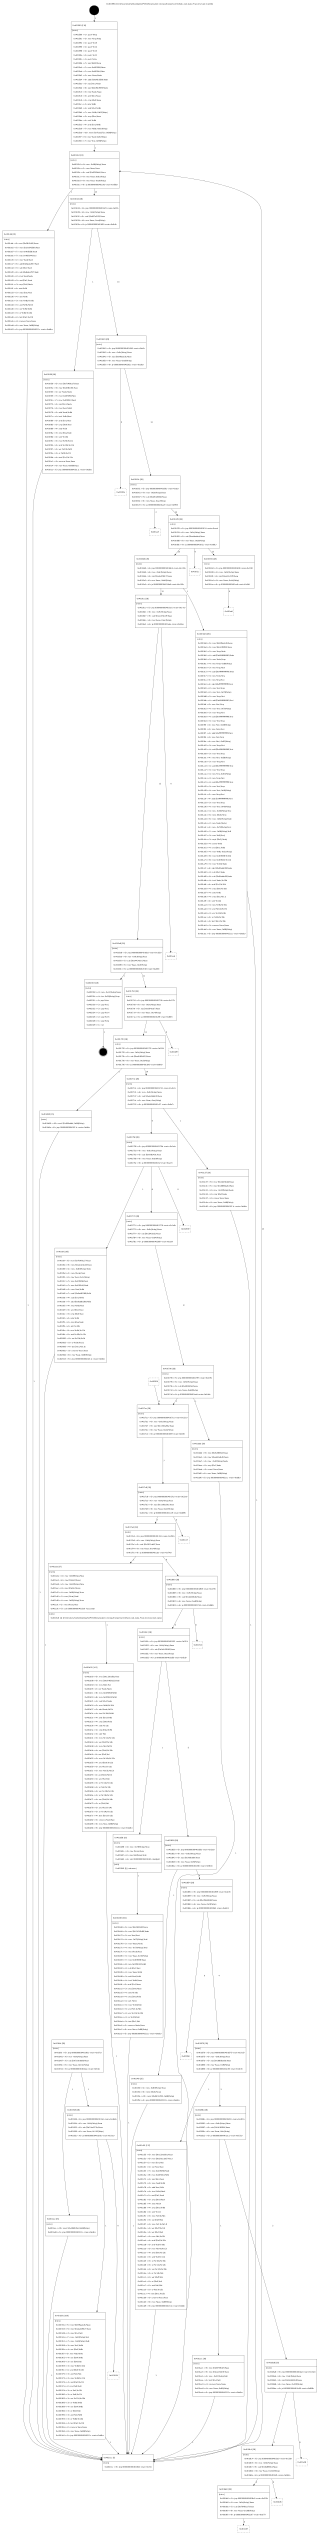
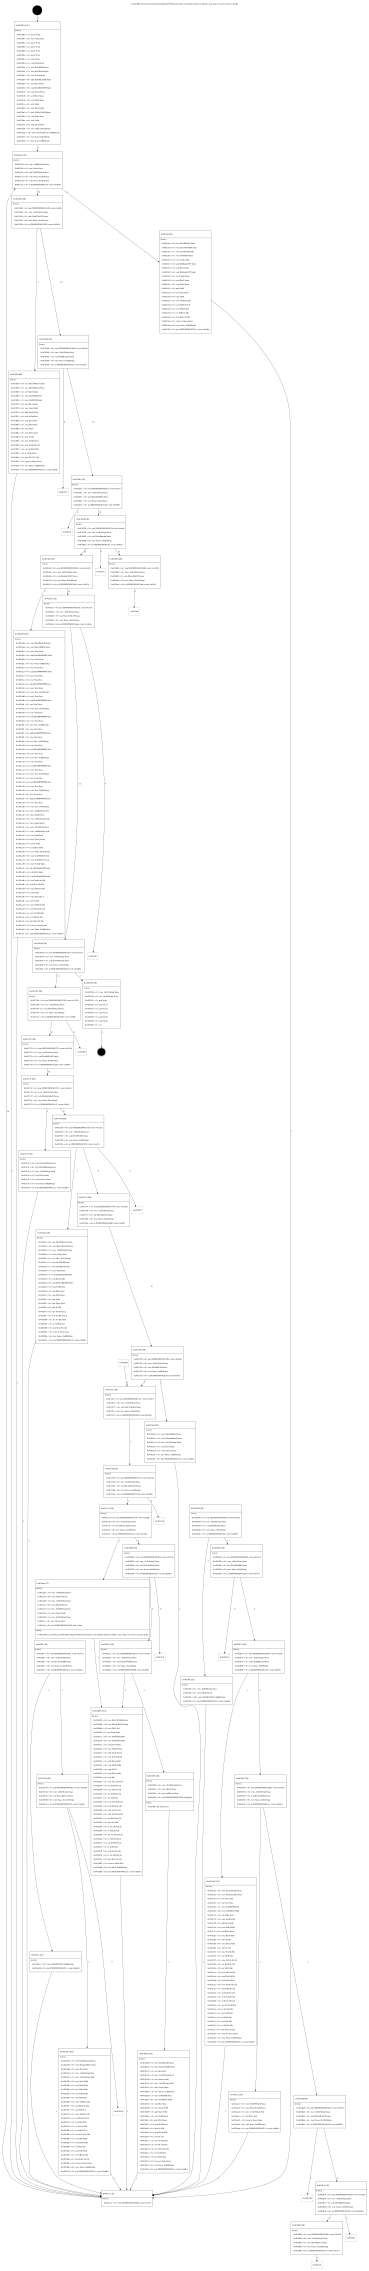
node "0x401d90 [15]": removed
edge "0x40181c [28]" -> "0x401838 [28]": now "0x40181c [28]" -> "0x401d03 [141]"
